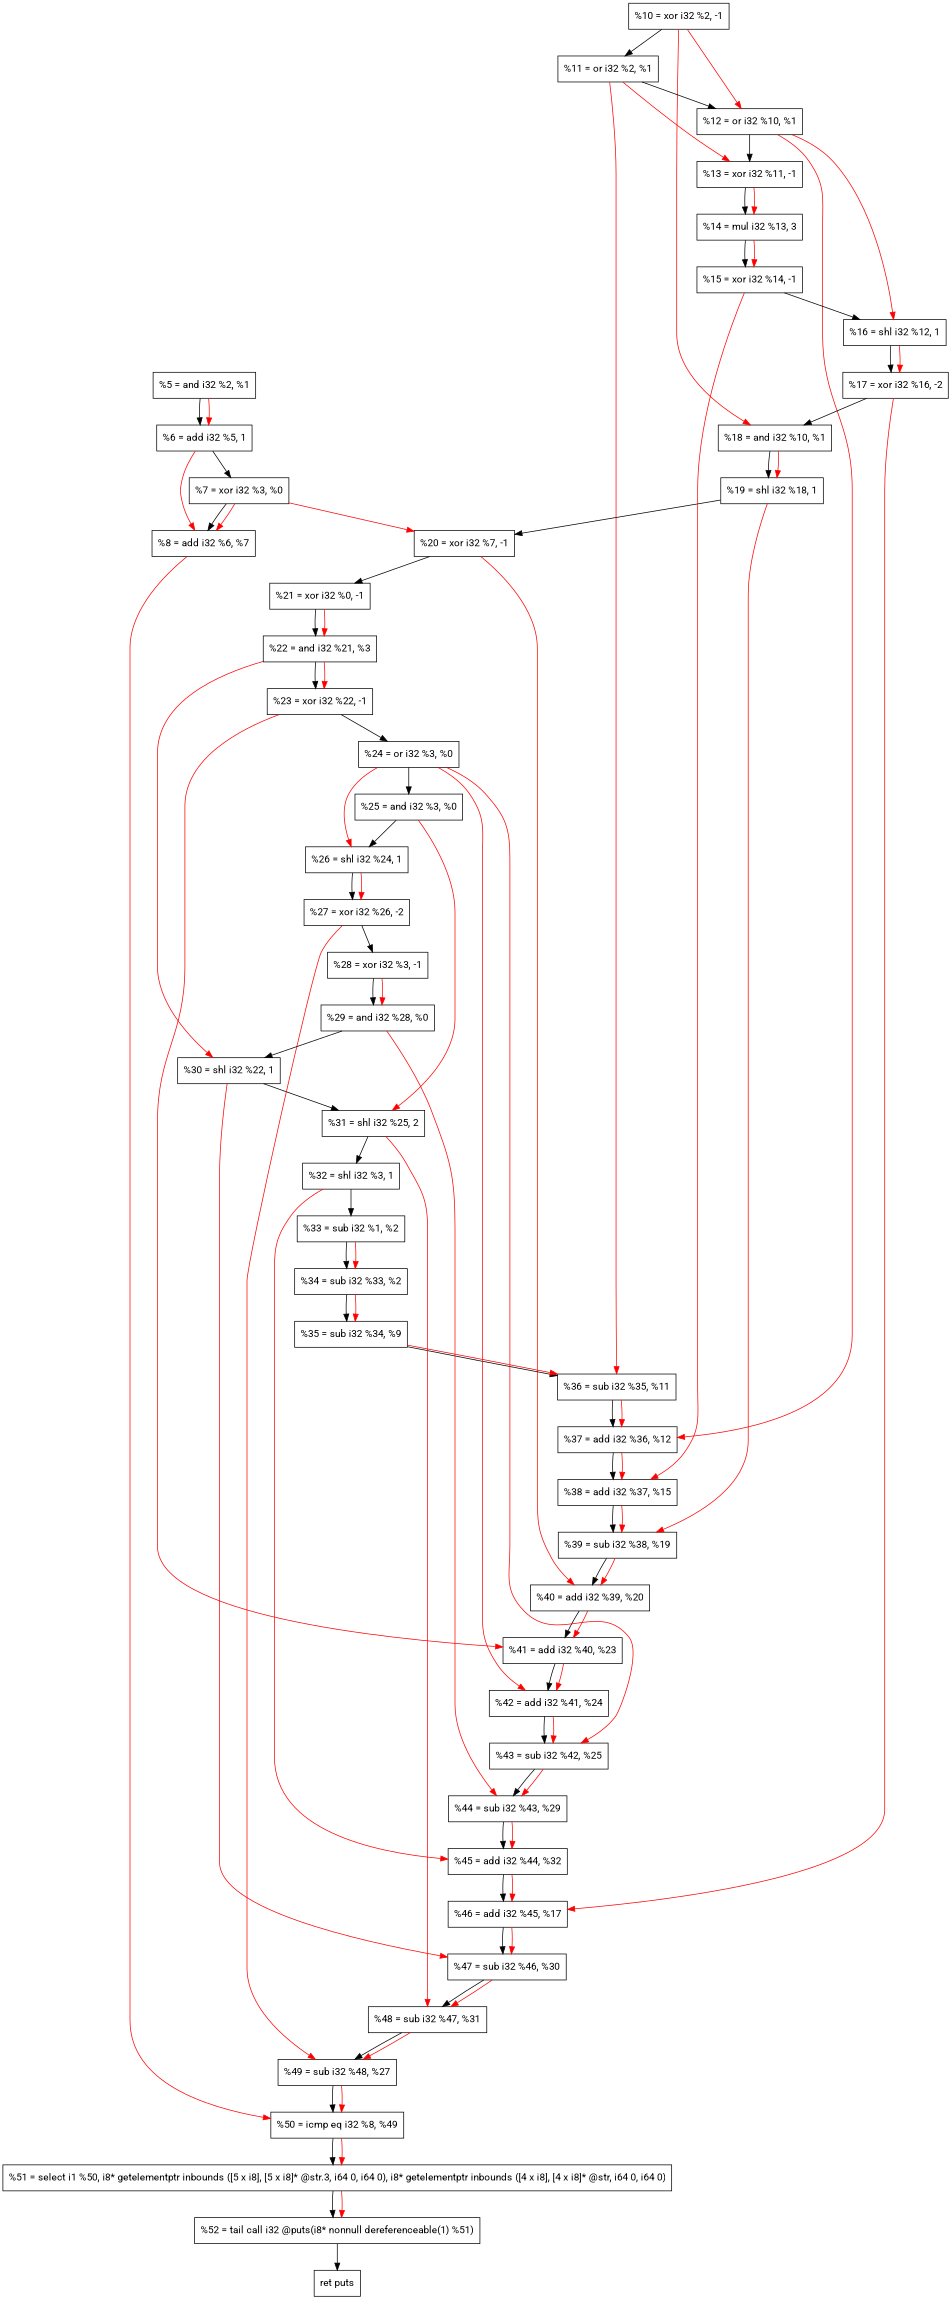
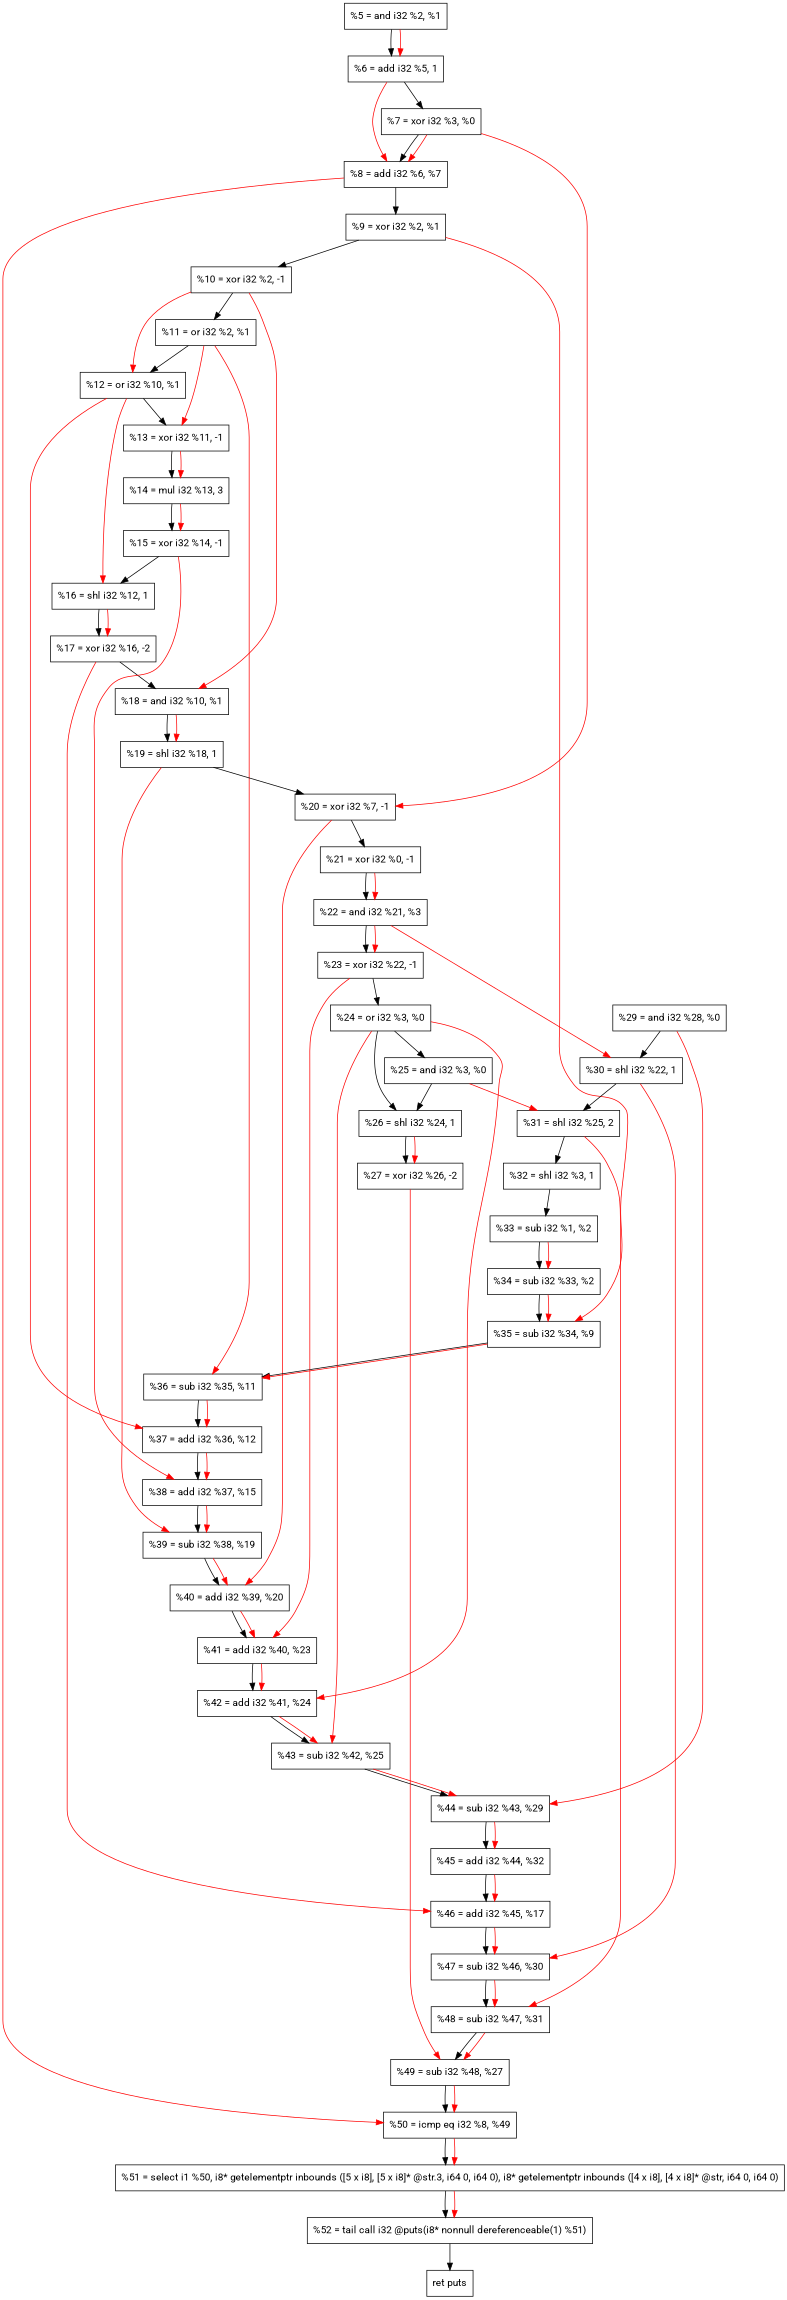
node "%9 = xor i32 %2, %1": added
edge "%24 = or i32 %3, %0" -> "%26 = shl i32 %24, 1": color red -> black
node "%28 = xor i32 %3, -1": removed
edge "%32 = shl i32 %3, 1" -> "%45 = add i32 %44, %32": removed
